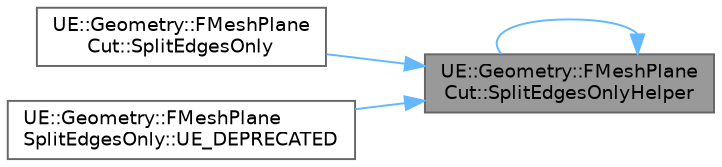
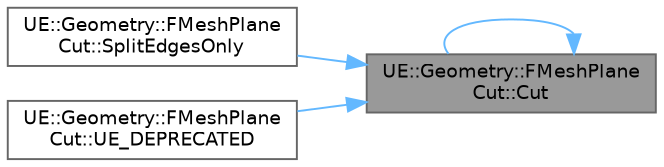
node "UE::Geometry::FMeshPlane Cut::SplitEdgesOnlyHelper": label "UE::Geometry::FMeshPlane Cut::SplitEdgesOnlyHelper" -> "UE::Geometry::FMeshPlane Cut::Cut"
node "UE::Geometry::FMeshPlane SplitEdgesOnly::UE_DEPRECATED": label "UE::Geometry::FMeshPlane SplitEdgesOnly::UE_DEPRECATED" -> "UE::Geometry::FMeshPlane Cut::UE_DEPRECATED"
